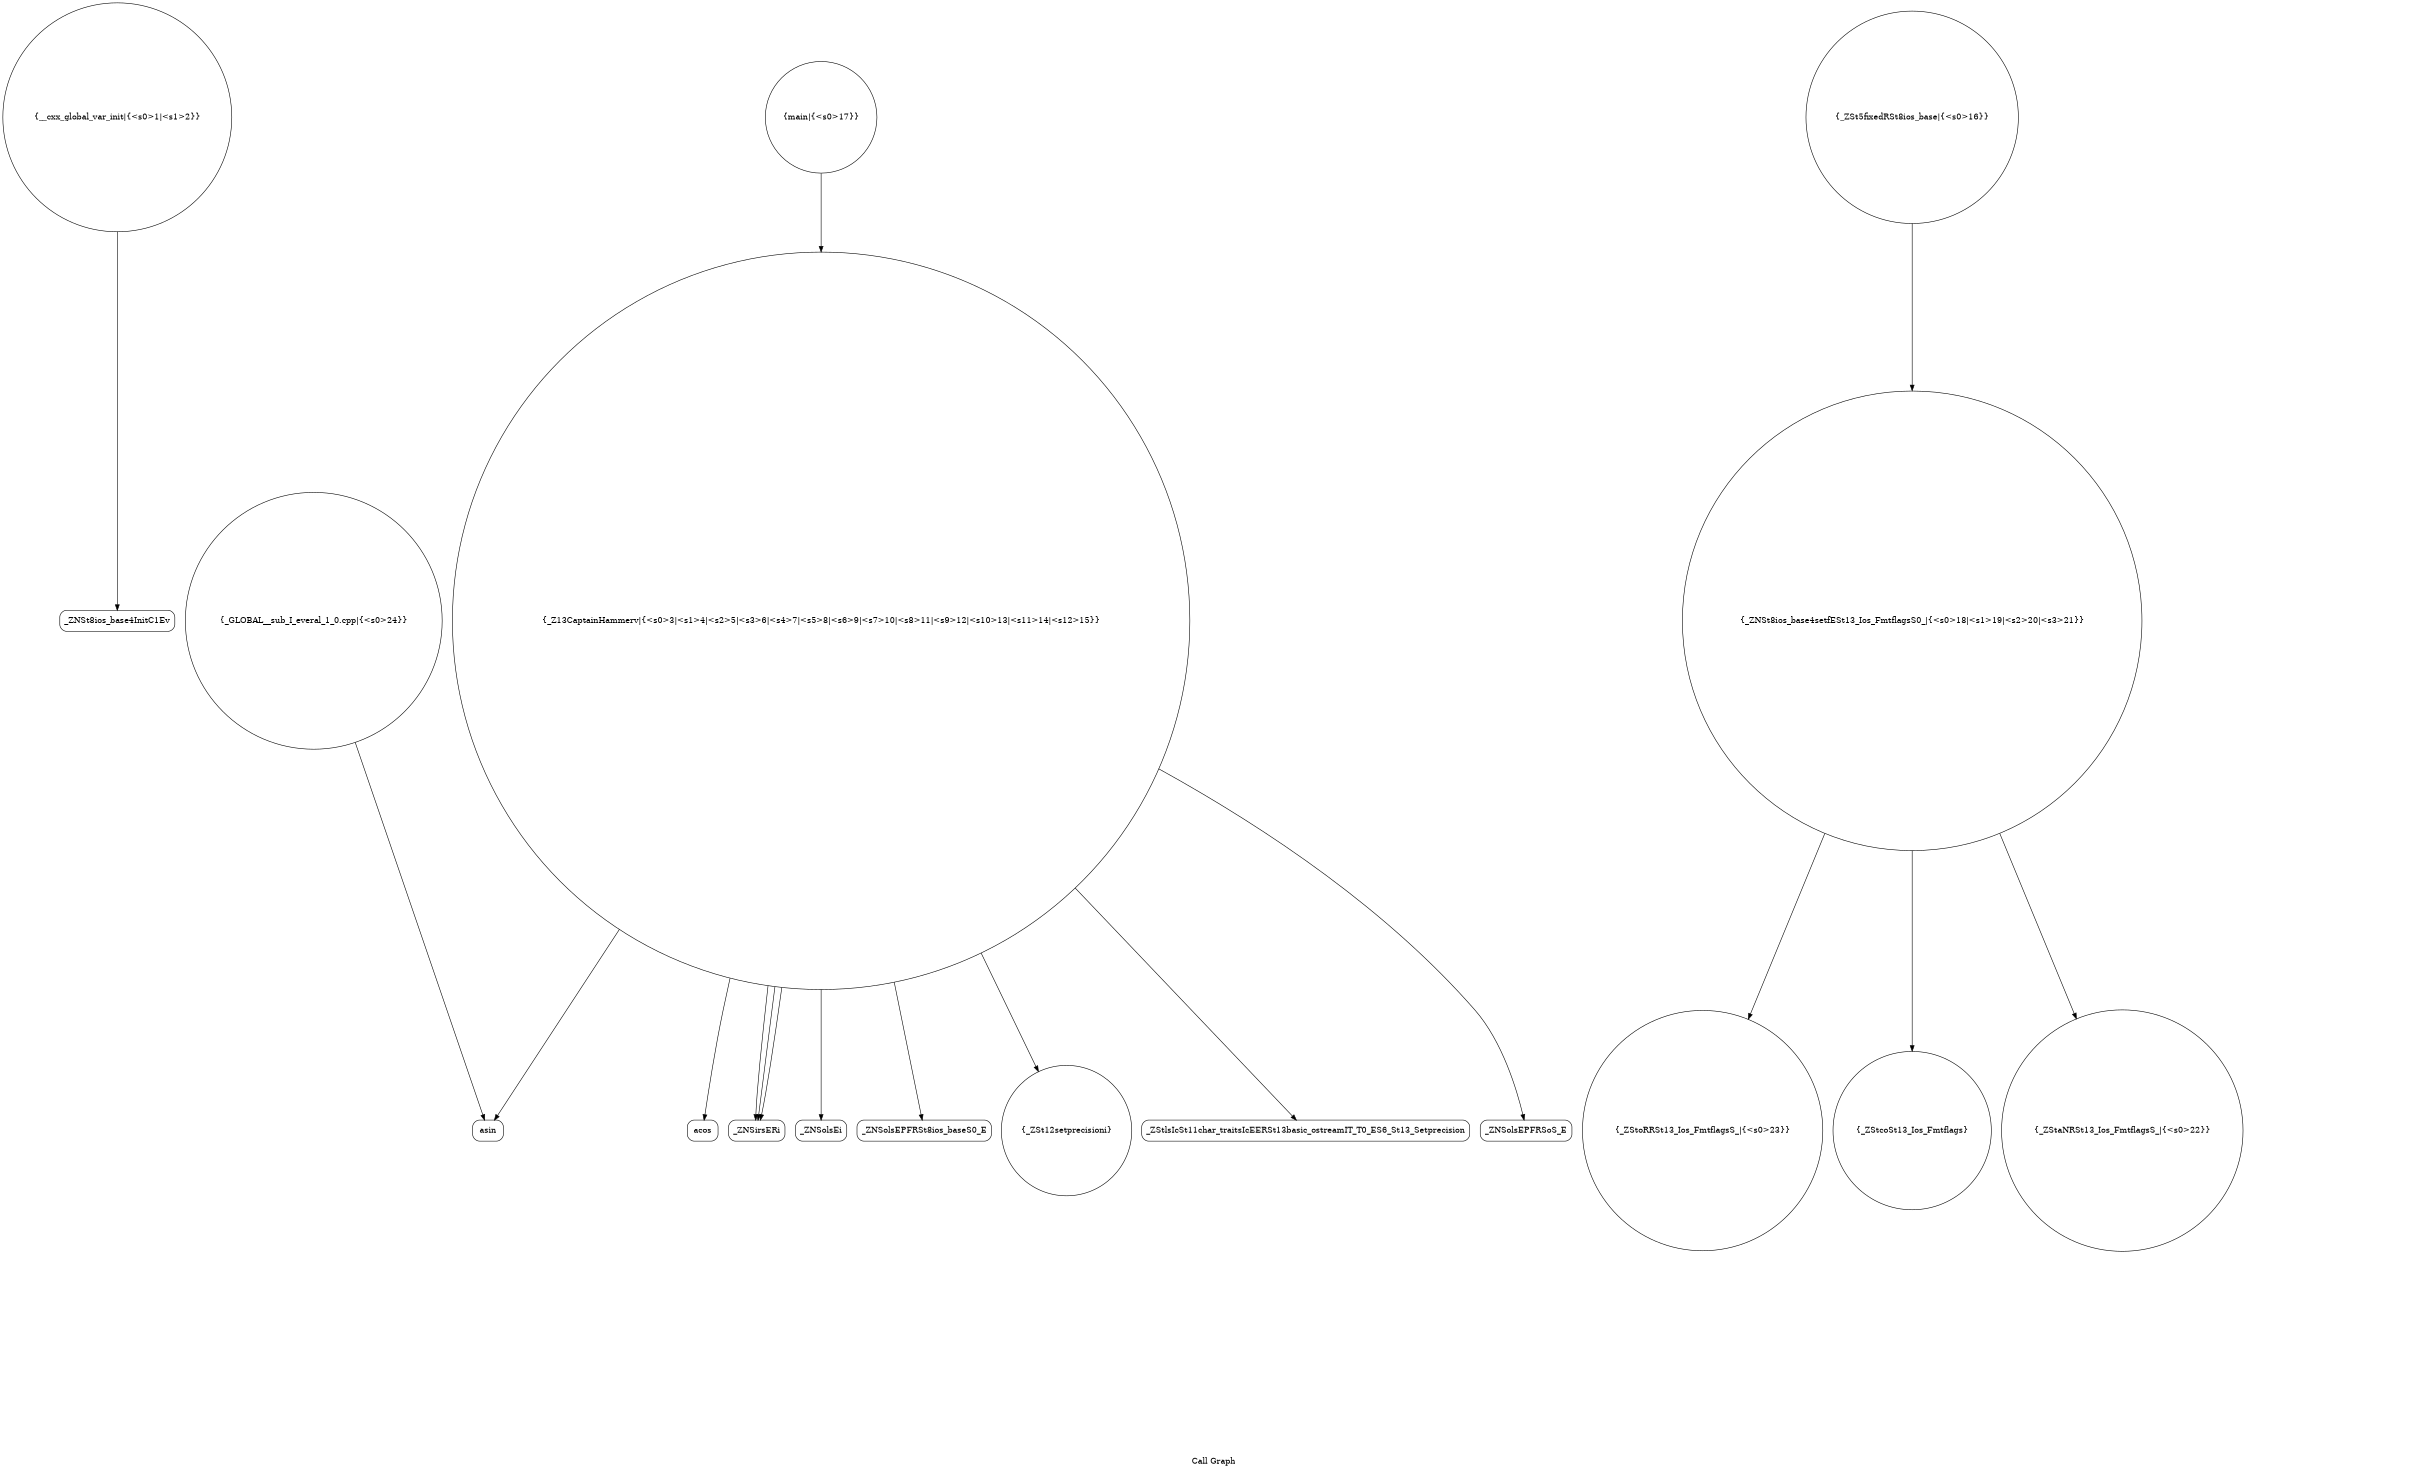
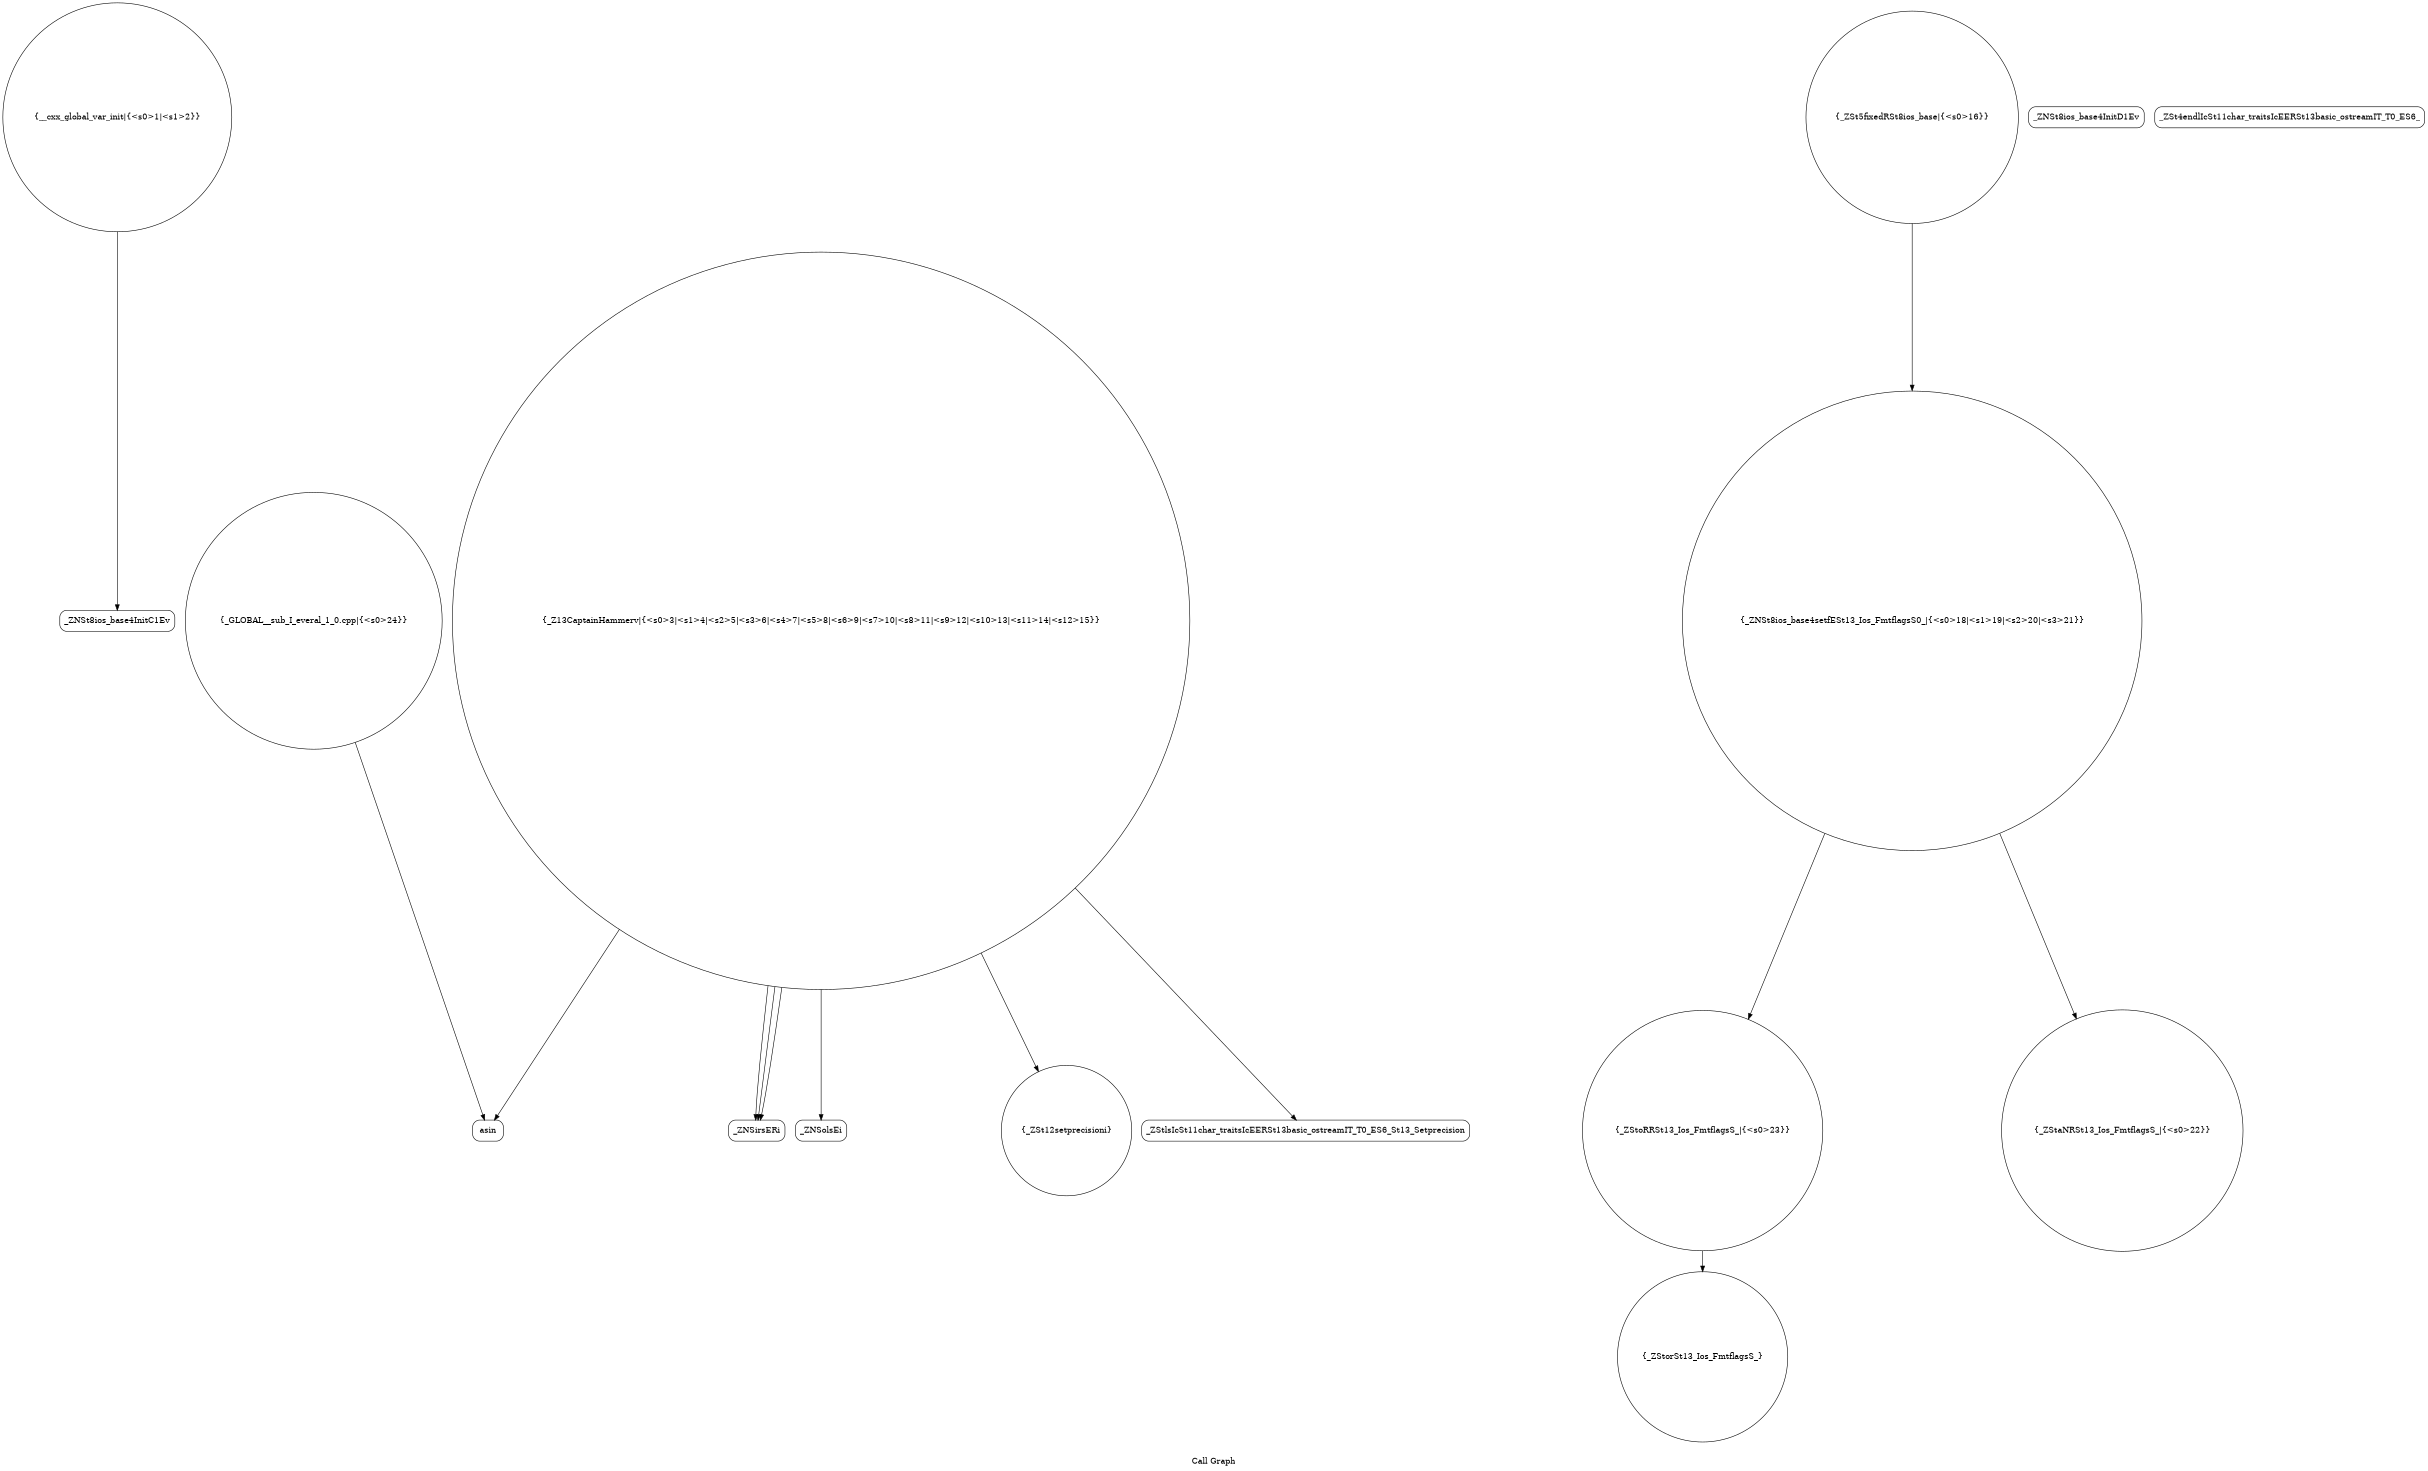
node "{main|{<s0>17}}": removed
node "_ZNSt8ios_base4InitD1Ev": added
node "_ZSt4endlIcSt11char_traitsIcEERSt13basic_ostreamIT_T0_ES6_": added
node "acos": removed
node "_ZNSolsEPFRSt8ios_baseS0_E": removed
node "_ZNSolsEPFRSoS_E": removed
node "{_ZStcoSt13_Ios_Fmtflags}": removed
node "{_ZStorSt13_Ios_FmtflagsS_}": added
